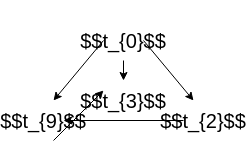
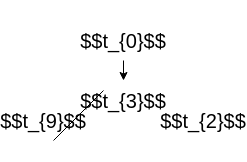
edge "$$t_{0}$$" -> "$$t_{9}$$": removed
edge "$$t_{0}$$" -> "$$t_{2}$$": removed
edge "$$t_{9}$$" -> "$$t_{3}$$": arrowhead classic -> none
edge "$$t_{2}$$" -> "$$t_{9}$$": removed
